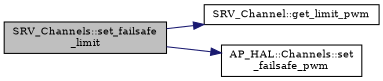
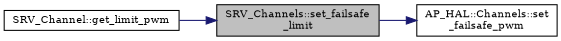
edge "SRV_Channels::set_failsafe _limit" -> "SRV_Channel::get_limit_pwm": reversed
